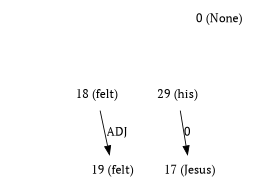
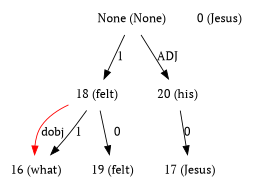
node "None (None)": added
node "0 (None)": label "0 (None)" -> "0 (Jesus)"
node "29 (his)": label "29 (his)" -> "20 (his)"
edge "18 (felt)" -> "19 (felt)": label "ADJ" -> "0"
node "16 (what)": added
